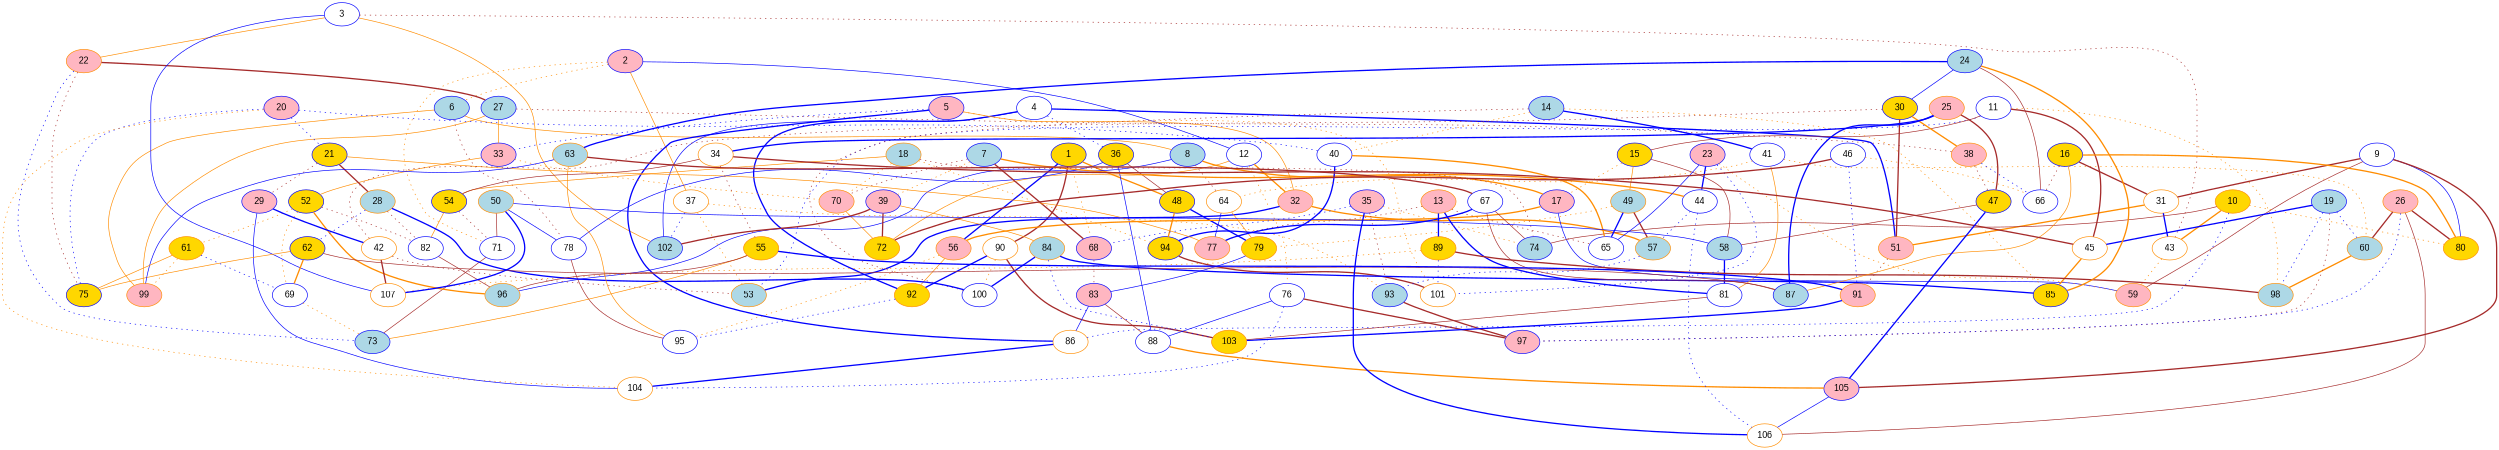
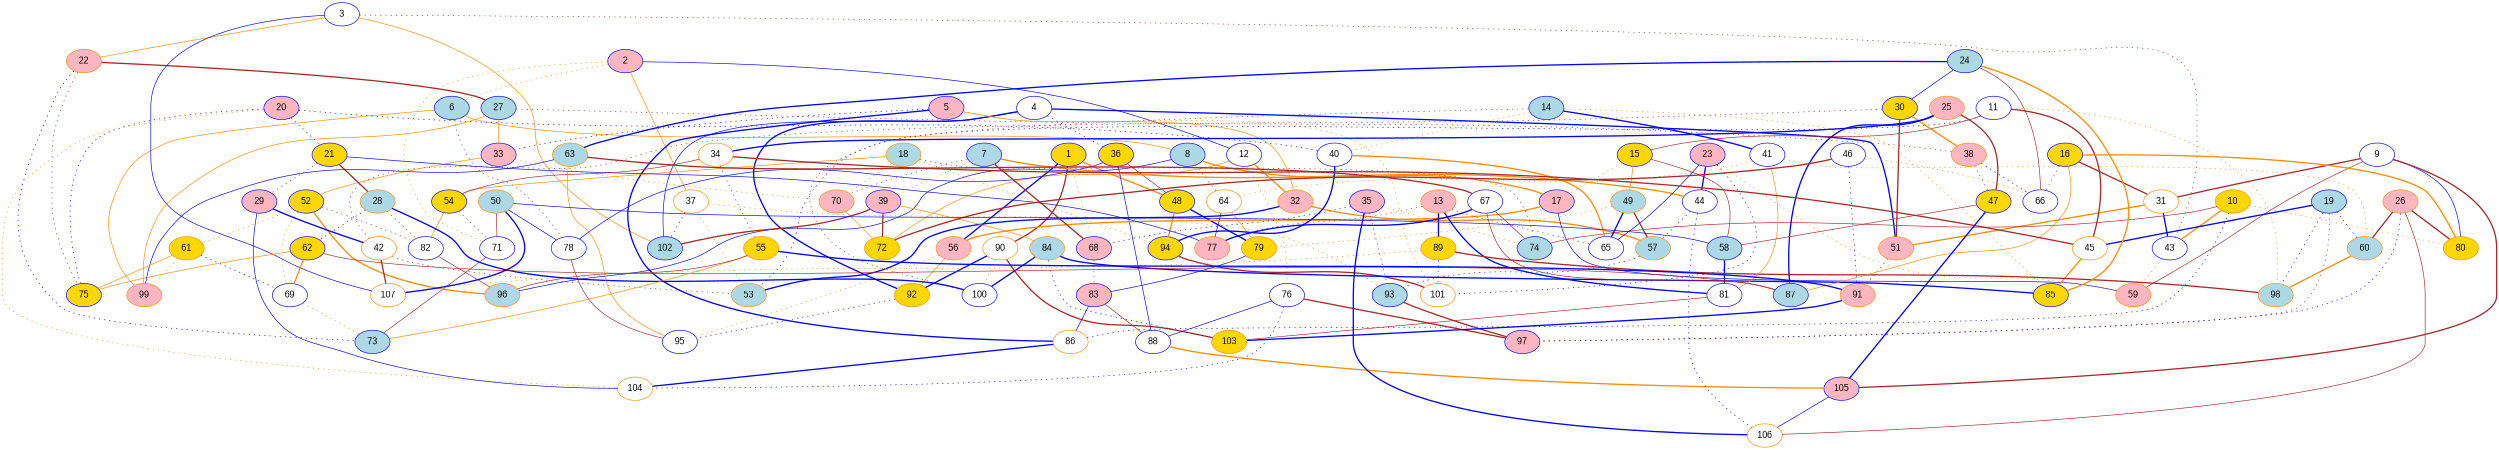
edge "21" -- "77": color darkorange -> blue
node "43": color darkorange -> blue
